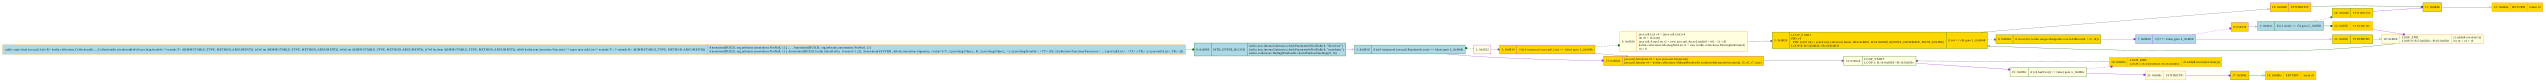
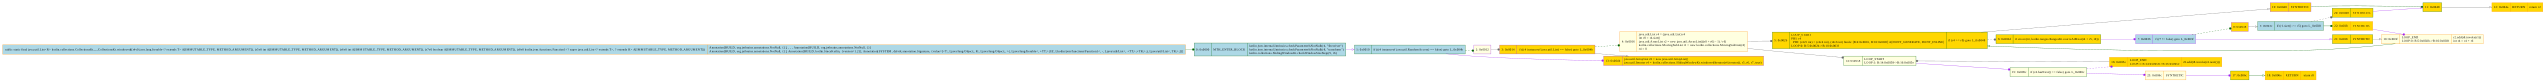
edge "7: 0x0036" -> "8: 0x0038": color purple -> darkgreen
edge "2: 0x0012" -> "1: 0x0010": reversed
edge "13: 0x004b" -> "14: 0x0058": now "4: 0x0016" -> "14: 0x0058"
